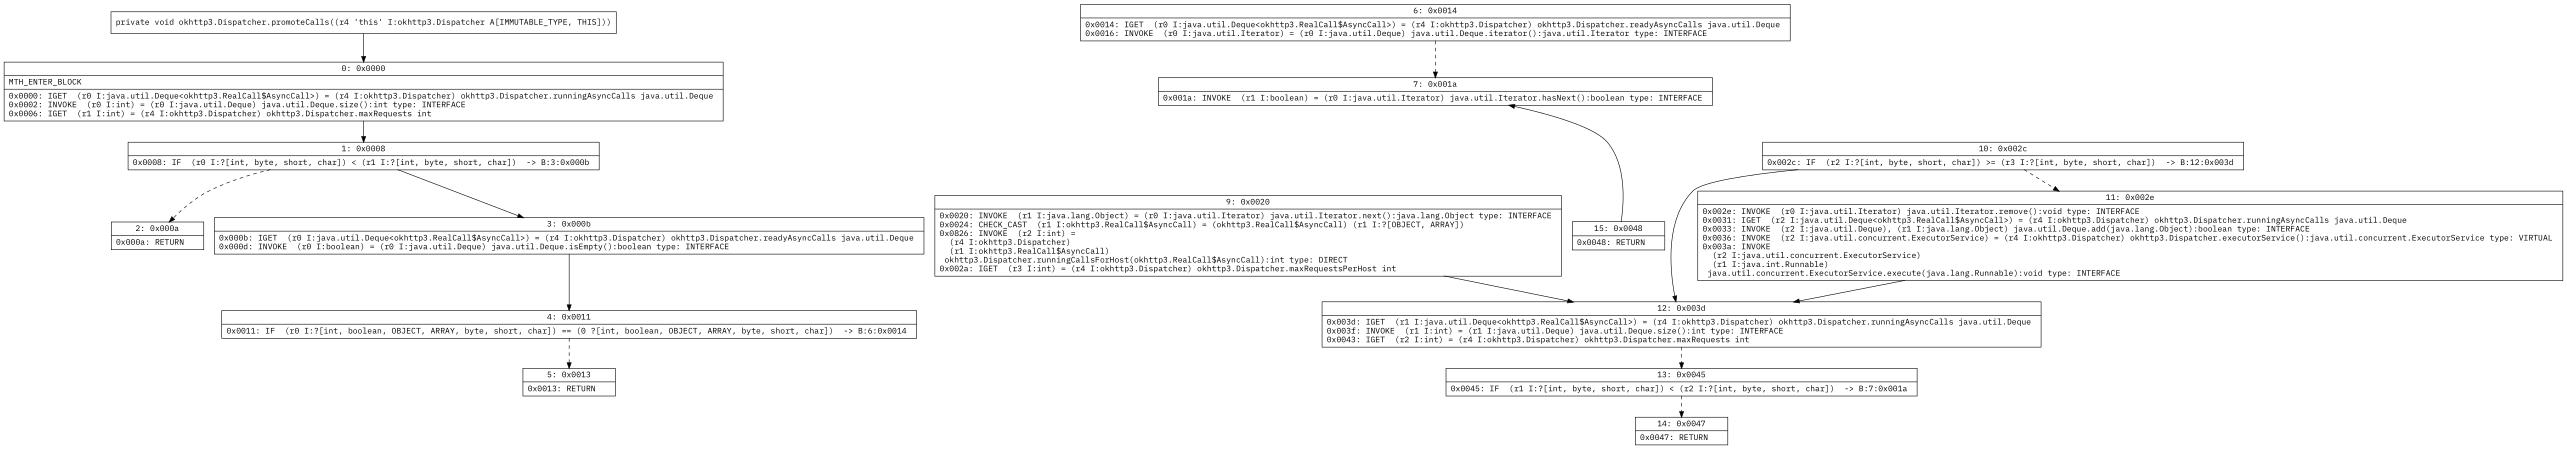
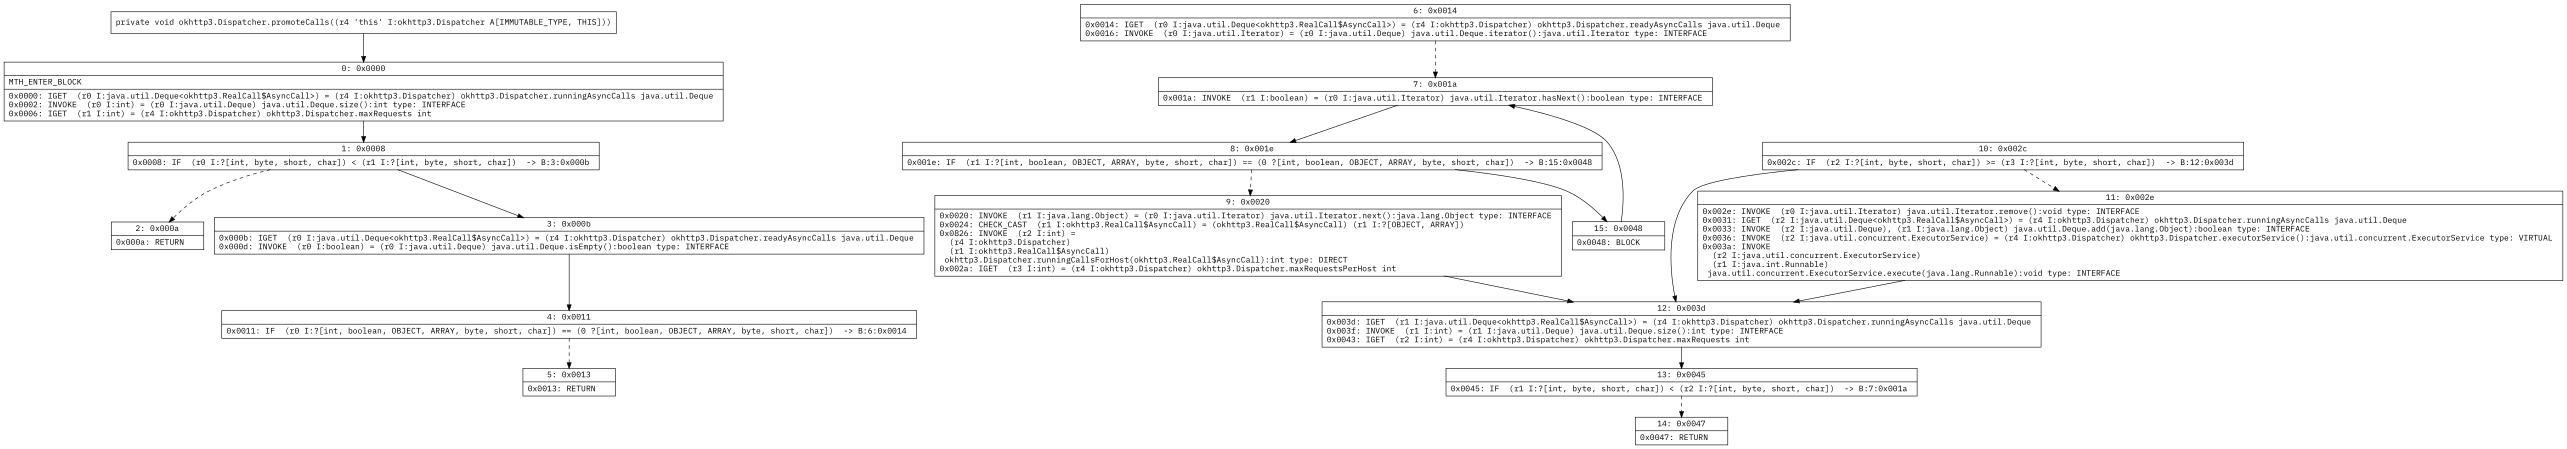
node "8: 0x001e": added
node "15: 0x0048": text "0x0048: RETURN" -> "0x0048: BLOCK"
edge "12: 0x003d" -> "13: 0x0045": style dashed -> solid
